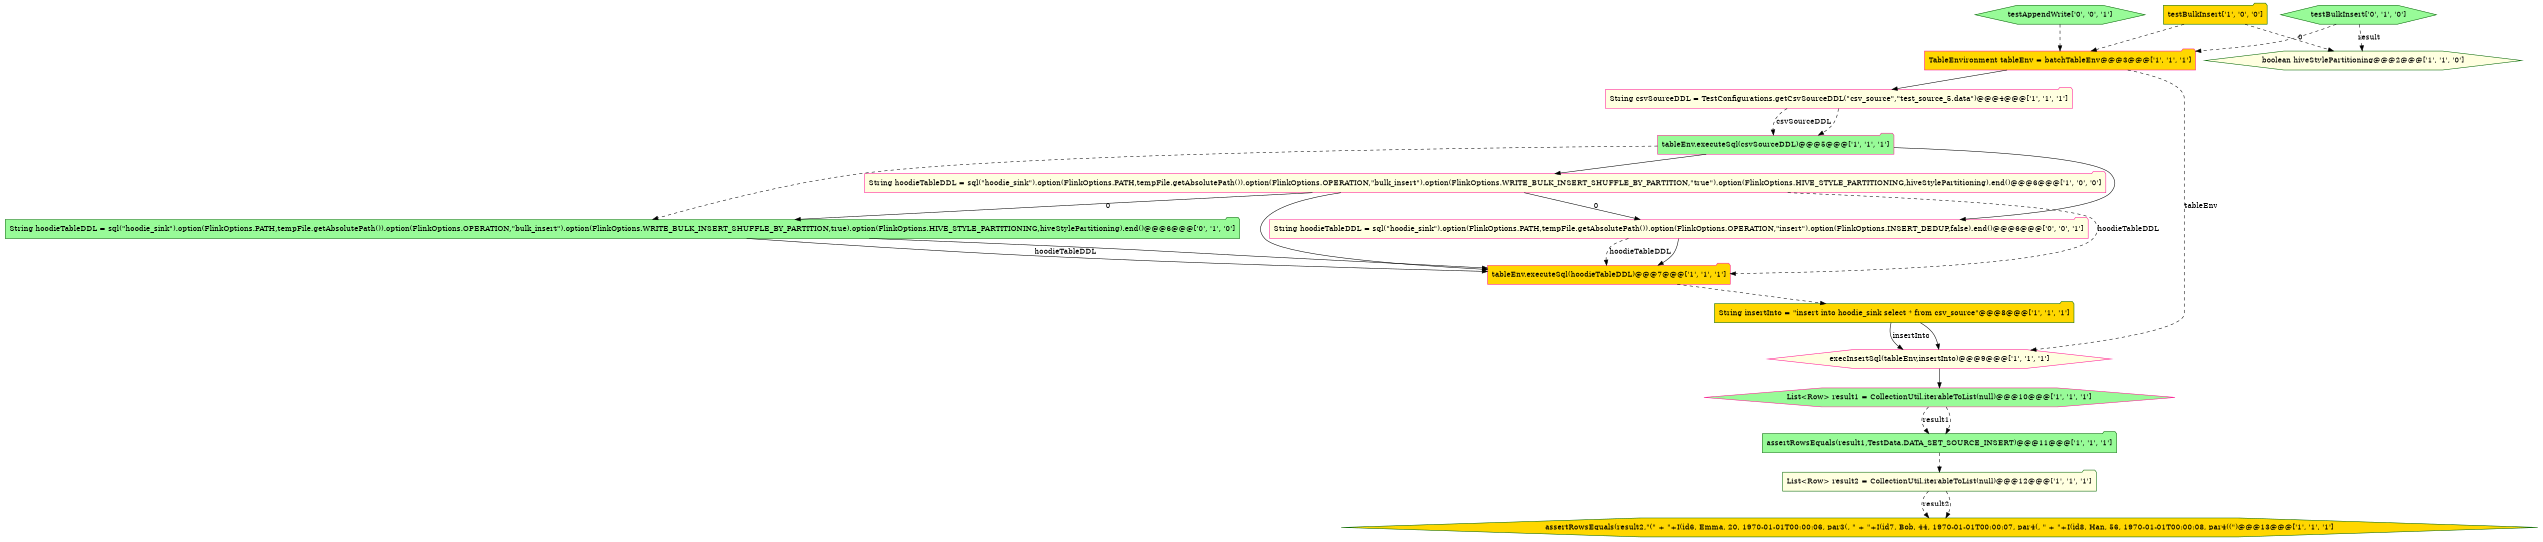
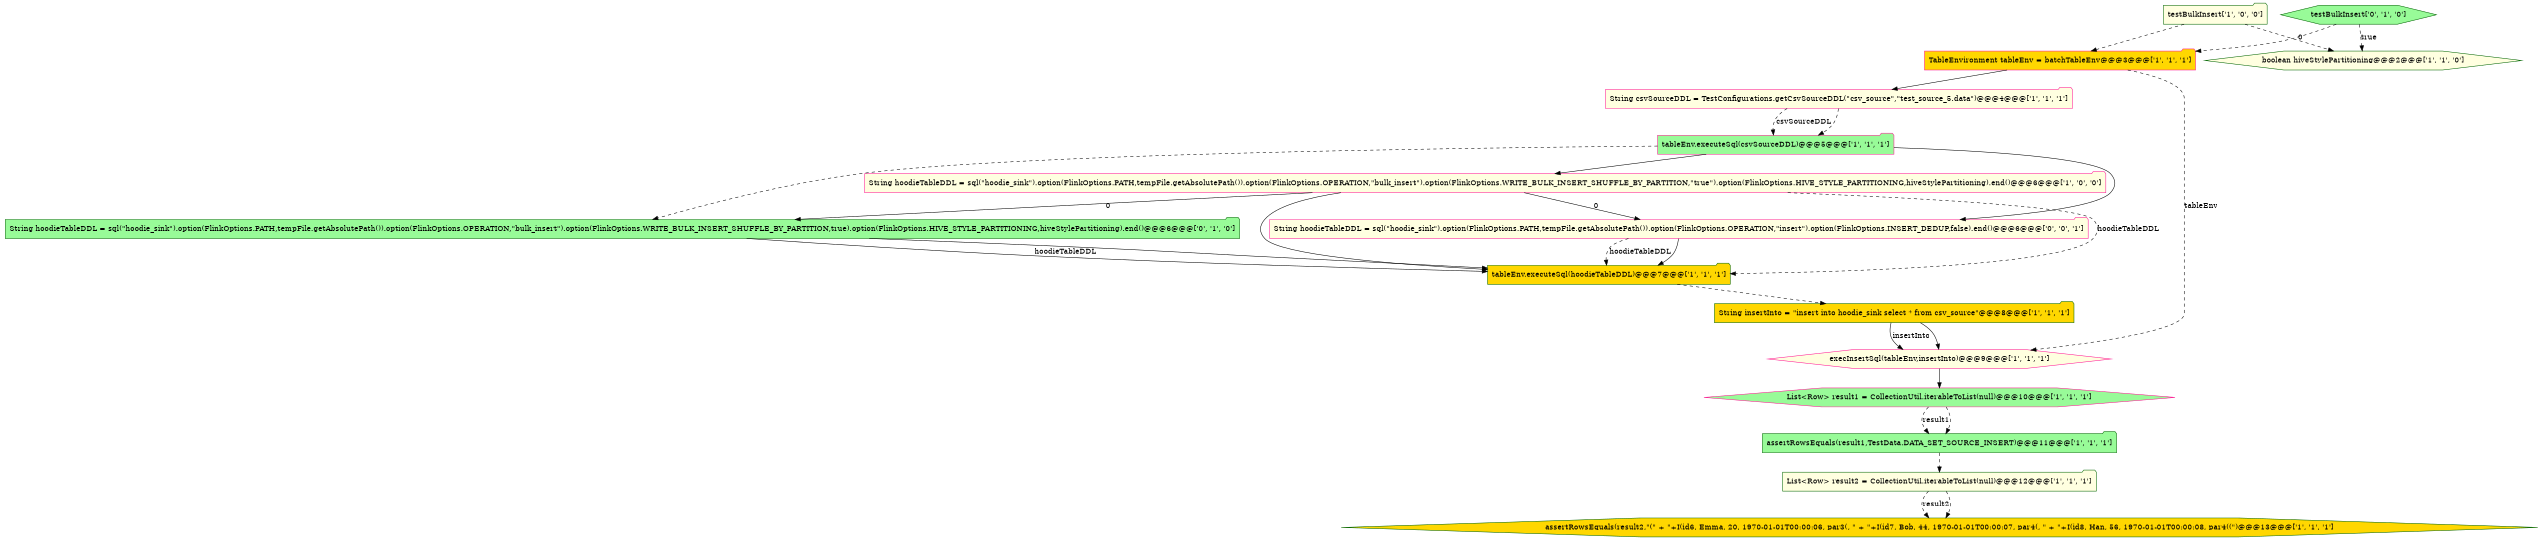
node "testAppendWrite['0', '0', '1']": removed
node "testBulkInsert['1', '0', '0']": fillcolor gold -> lightyellow
edge "testBulkInsert['0', '1', '0']" -> "boolean hiveStylePartitioning@@@2@@@['1', '1', '0']": label "result" -> "true"
node "tableEnv.executeSql(hoodieTableDDL)@@@7@@@['1', '1', '1']": color deeppink -> darkgreen
